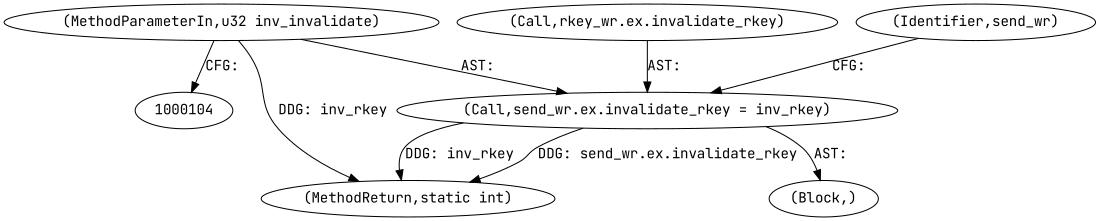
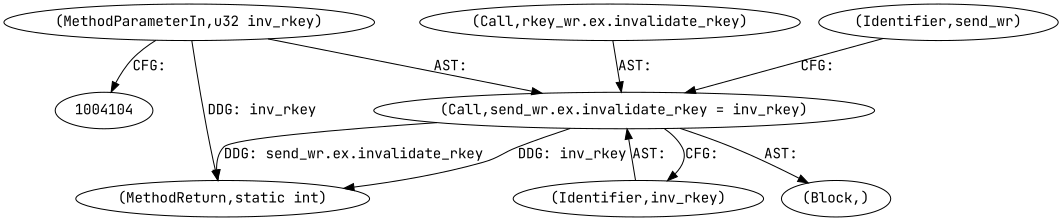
node "(MethodParameterIn,u32 inv_invalidate)": label "(MethodParameterIn,u32 inv_invalidate)" -> "(MethodParameterIn,u32 inv_rkey)"
node "1000104": label "1000104" -> "1004104"
node "(Identifier,inv_rkey)": added
